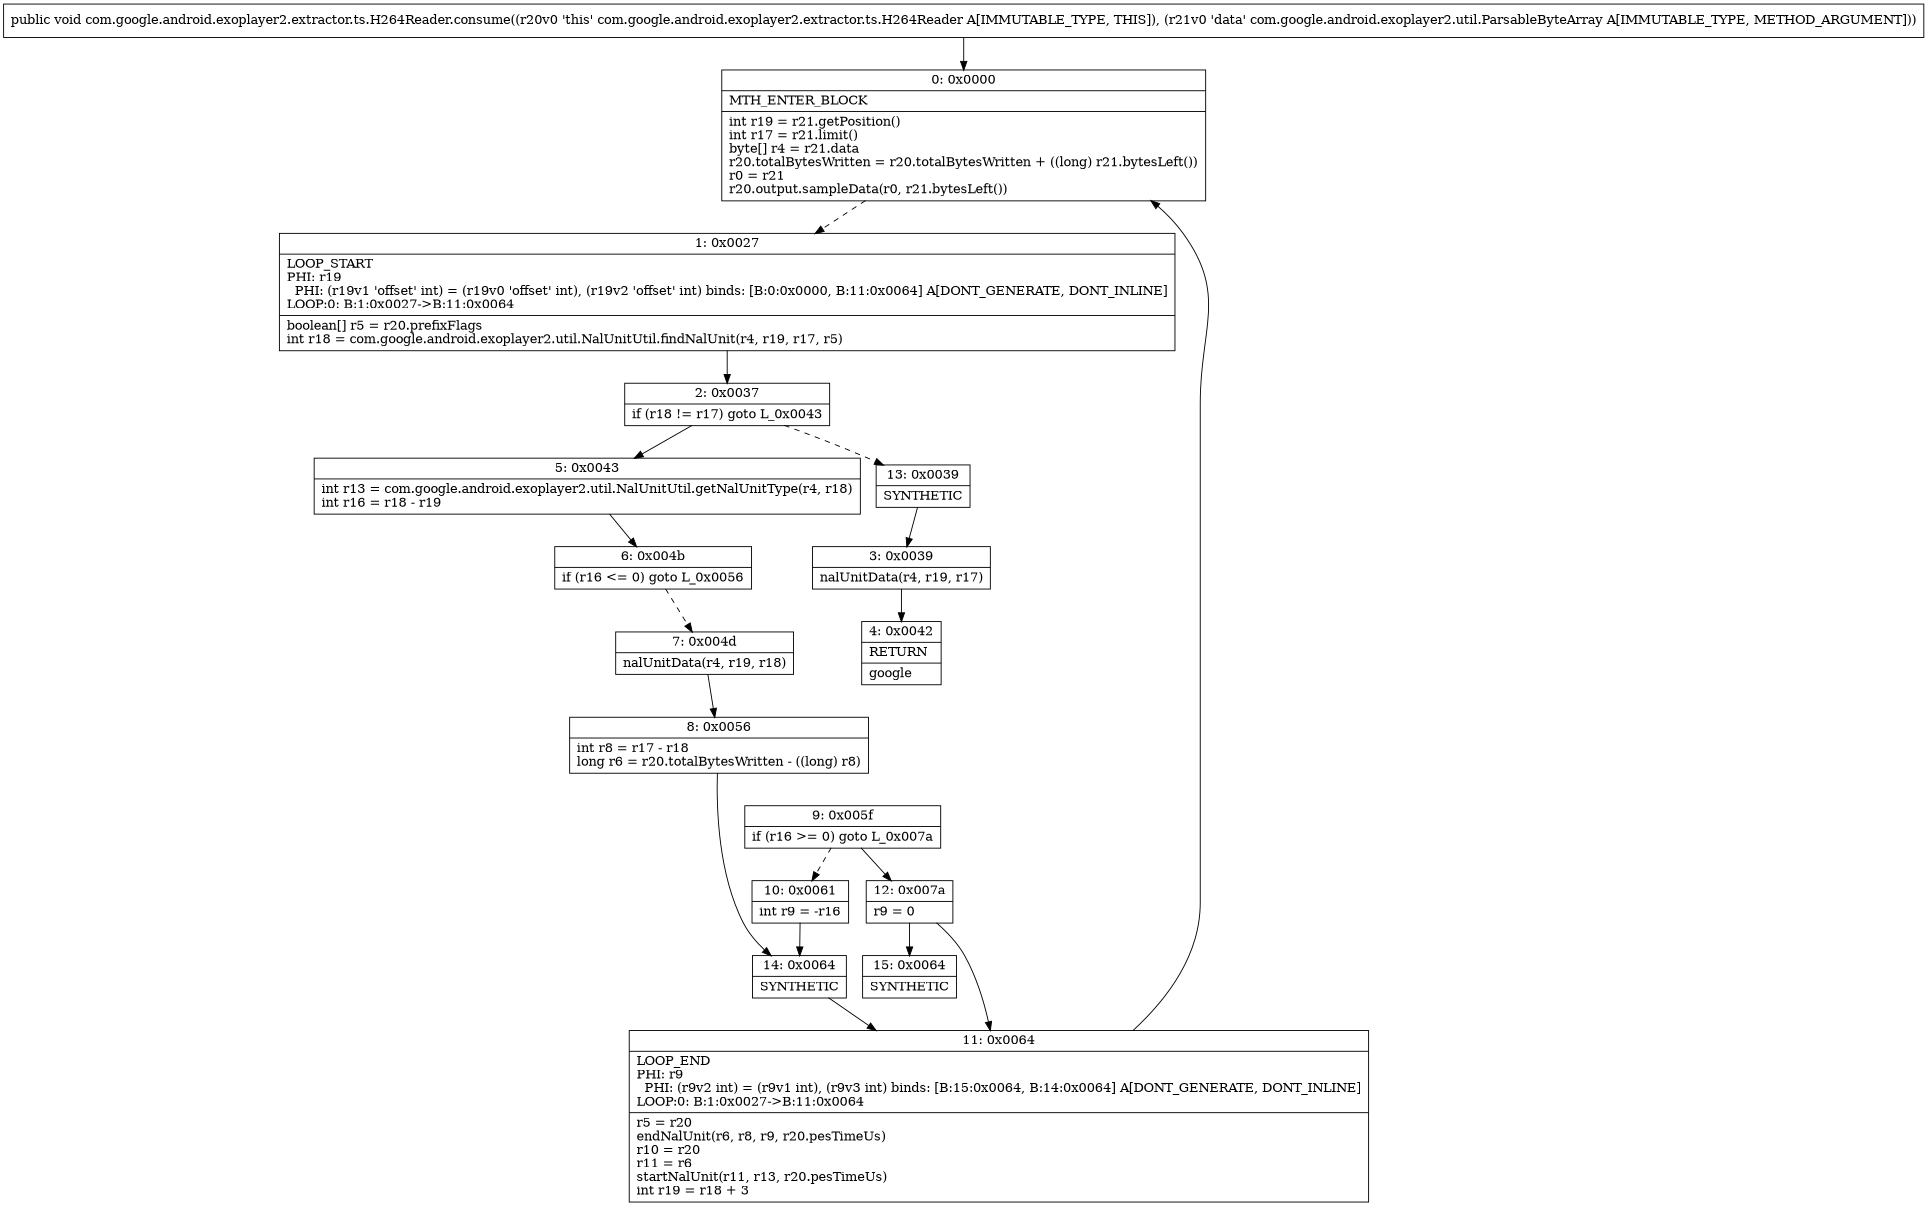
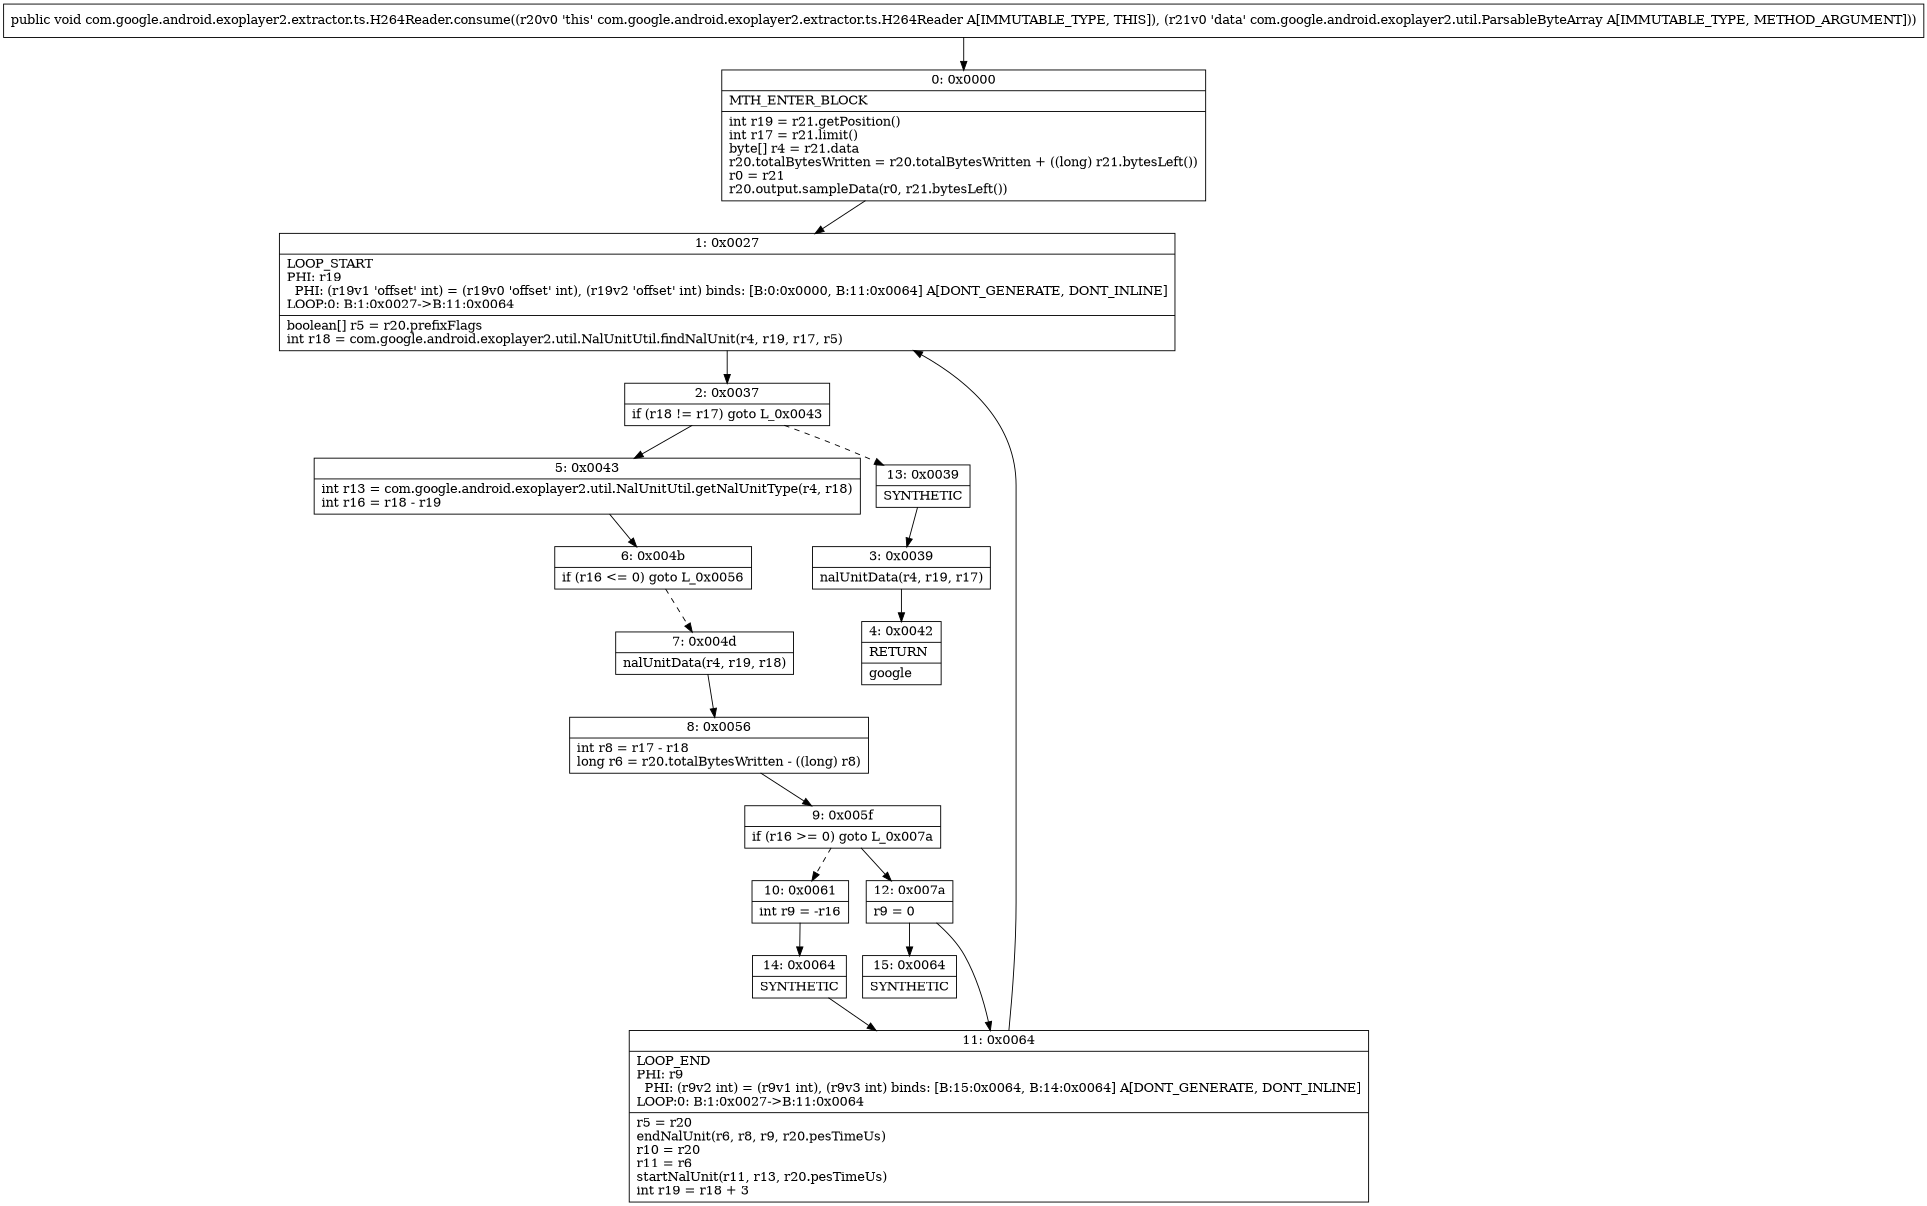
edge "0: 0x0000" -> "1: 0x0027": style dashed -> solid
edge "11: 0x0064" -> "0: 0x0000": now "11: 0x0064" -> "1: 0x0027"
edge "8: 0x0056" -> "14: 0x0064": now "8: 0x0056" -> "9: 0x005f"
